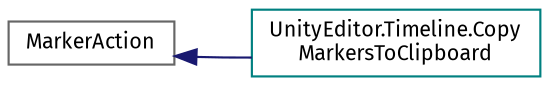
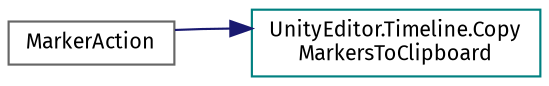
edge "UnityEditor.Timeline.Copy MarkersToClipboard" -> "MarkerAction": reversed
